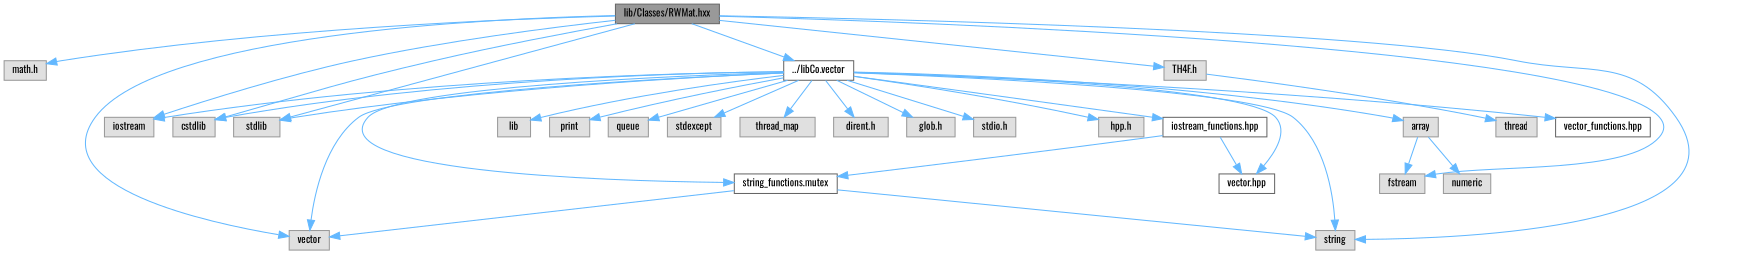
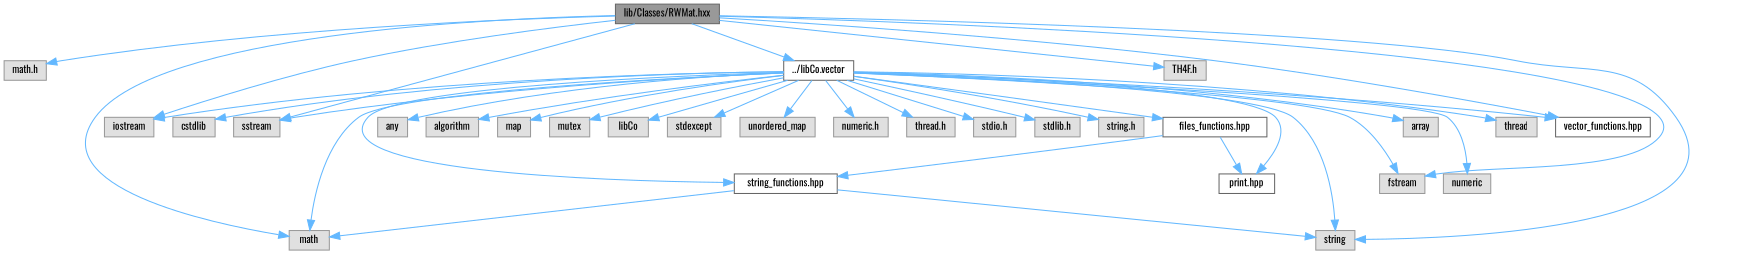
edge "lib/Classes/RWMat.hxx" -> "cstdlib": now "lib/Classes/RWMat.hxx" -> "vector_functions.hpp"
edge "TH4F.h" -> "thread": now "../libCo.vector" -> "thread"
node "stdlib": label "stdlib" -> "sstream"
node "any": added
node "algorithm": added
node "lib": label "lib" -> "map"
node "print": label "print" -> "mutex"
node "queue": label "queue" -> "libCo"
node "thread_map": label "thread_map" -> "unordered_map"
node "dirent.h": label "dirent.h" -> "numeric.h"
node "glob.h": label "glob.h" -> "thread.h"
node "stdlib.h": added
node "hpp.h": label "hpp.h" -> "string.h"
node "iostream_functions.hpp": label "iostream_functions.hpp" -> "files_functions.hpp"
edge "array" -> "fstream": now "../libCo.vector" -> "fstream"
edge "array" -> "numeric": now "../libCo.vector" -> "numeric"
node "string_functions.mutex": label "string_functions.mutex" -> "string_functions.hpp"
node "vector.hpp": label "vector.hpp" -> "print.hpp"
node "vector": label "vector" -> "math"
